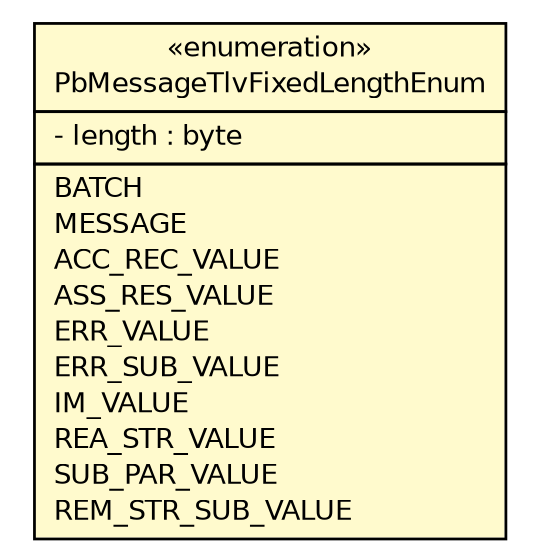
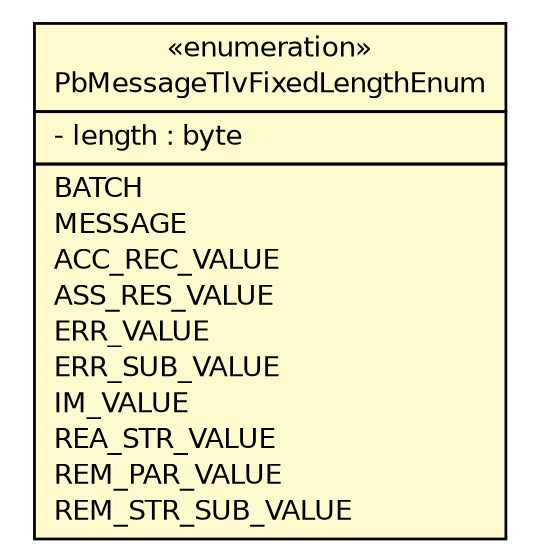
node "PbMessageTlvFixedLengthEnum": text "SUB_PAR_VALUE" -> "REM_PAR_VALUE"
